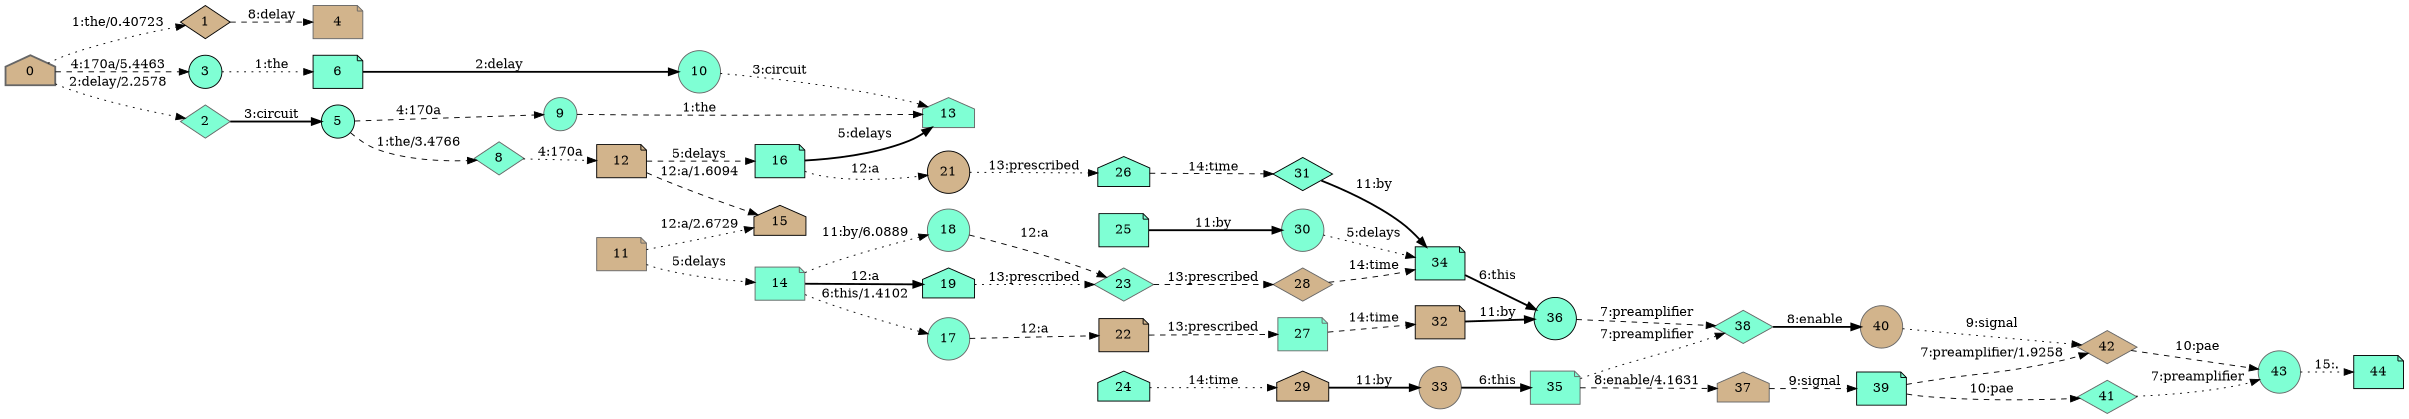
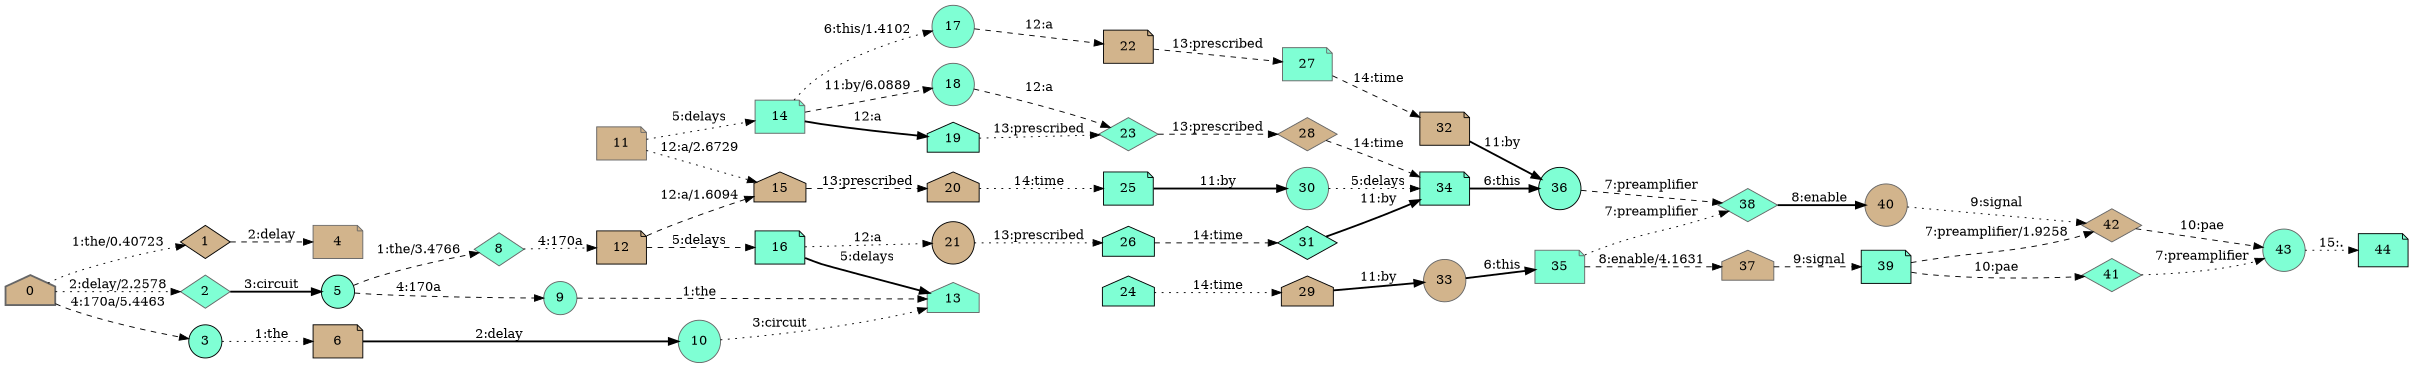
edge "1" -> "4": label "8:delay" -> "2:delay"
node "6": fillcolor aquamarine -> tan
node "20": added
edge "14" -> "18": style dotted -> dashed
